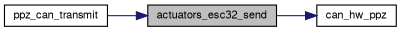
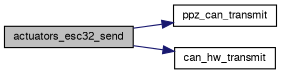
edge "ppz_can_transmit" -> "actuators_esc32_send": reversed
node "can_hw_ppz": label "can_hw_ppz" -> "can_hw_transmit"
